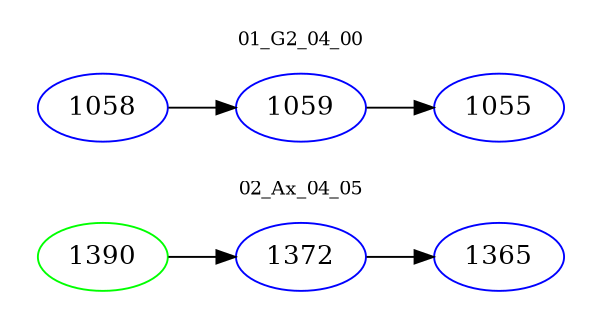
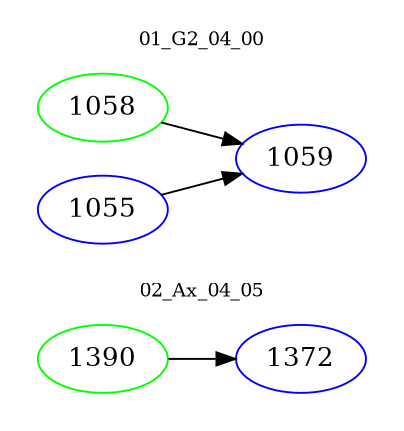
node "1058": color blue -> green
edge "1059" -> "1055": reversed
node "1365": removed
